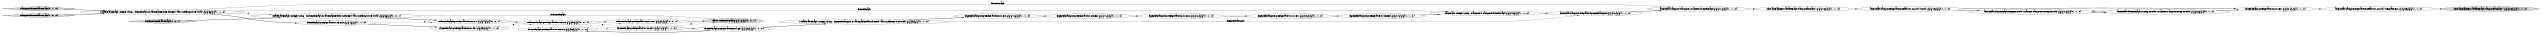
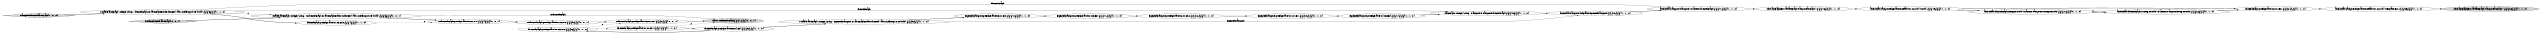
node "transpose_directedValueGraph['0', '1', '0']": removed
node "directedGraph.putEdgeValue(N3,N1,E31)@@@5@@@['1', '1', '0']": removed
